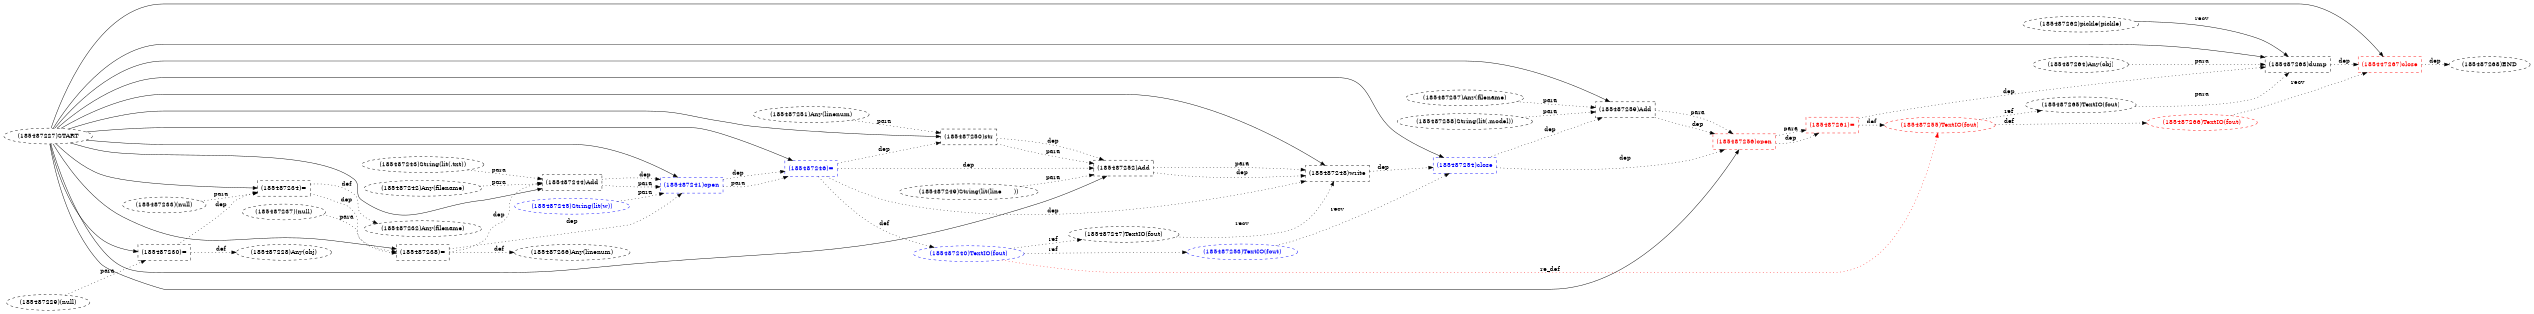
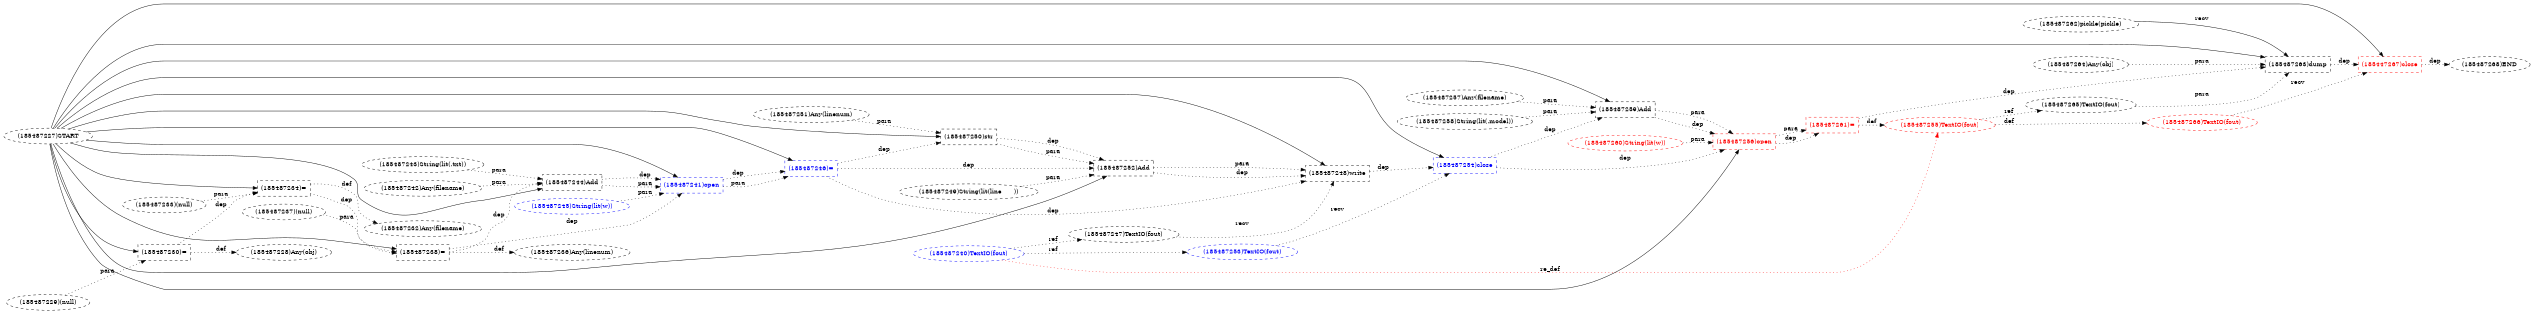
node "(185487260)String(lit(w))": added
edge "(185487246)=" -> "(185487240)TextIO(fout)": removed, label "def"
